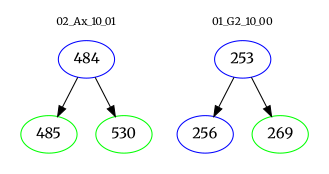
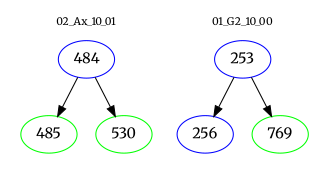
node "269": label "269" -> "769"
